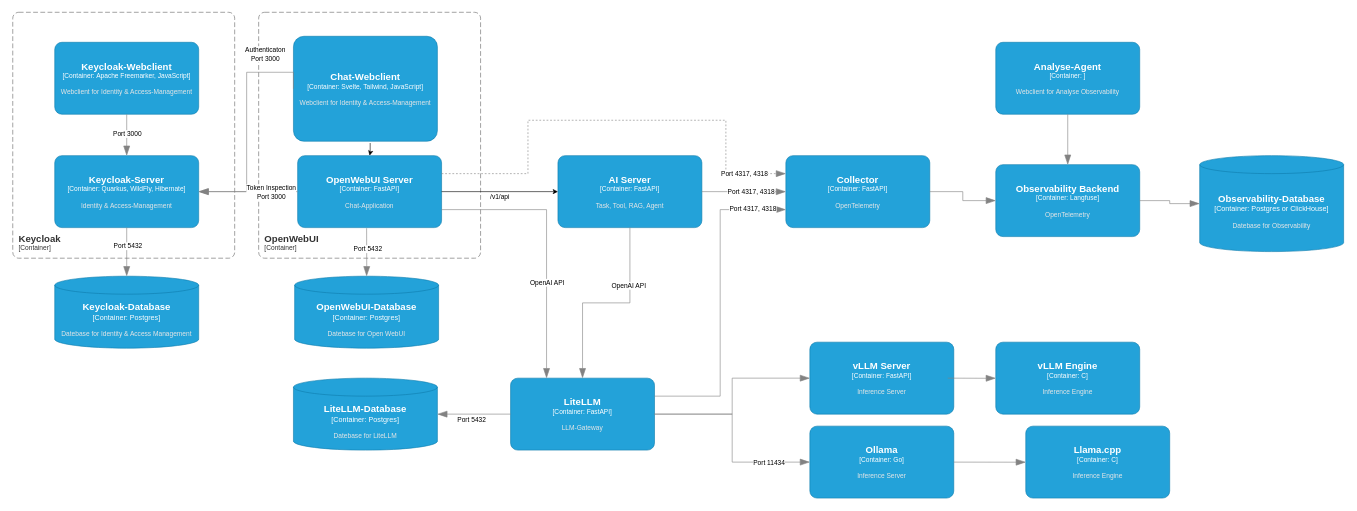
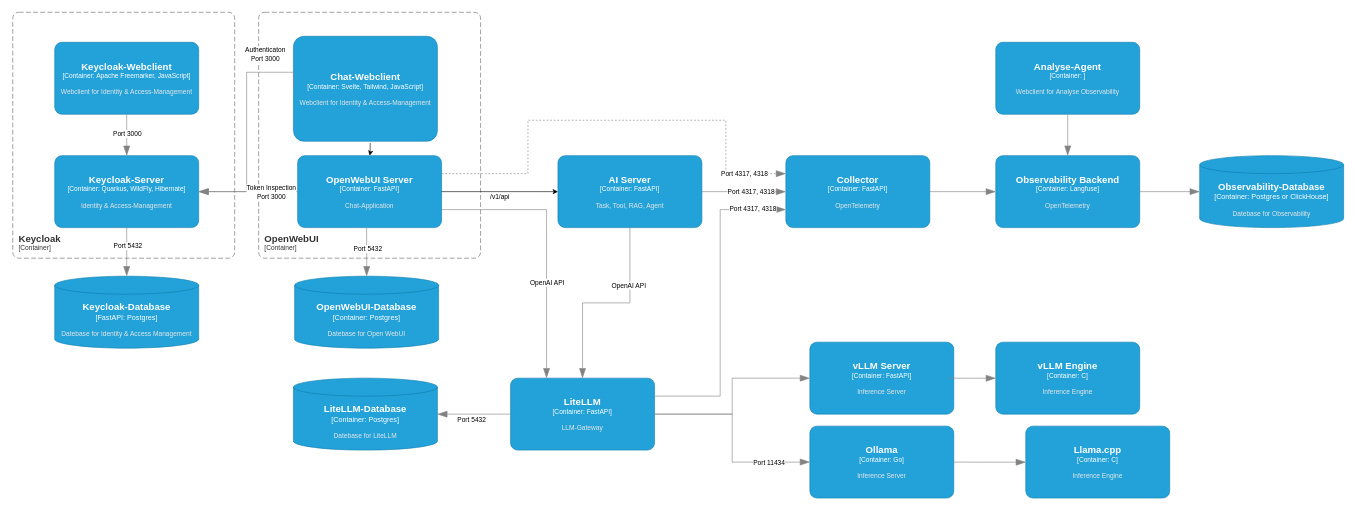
node "Observability Backend [Container: Langfuse] OpenTelemetry": moved (1068, 201) -> (1068, 192)
node "Observability-Database [Container: Postgres or ClickHouse] Datebase for Observability": size 144x96 -> 144x72
node "Keycloak-Database [Container: Postgres] Datebase for Identity & Access Management": label "Keycloak-Database [Container: Postgres] Datebase for Identity & Access Management" -> "Keycloak-Database [FastAPI: Postgres] Datebase for Identity & Access Management"
